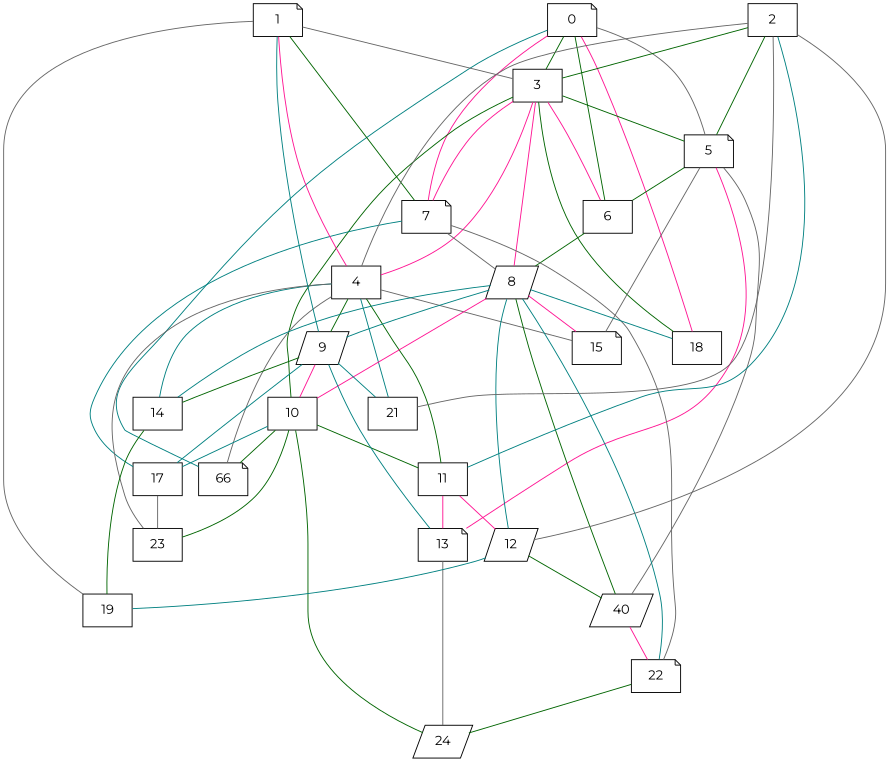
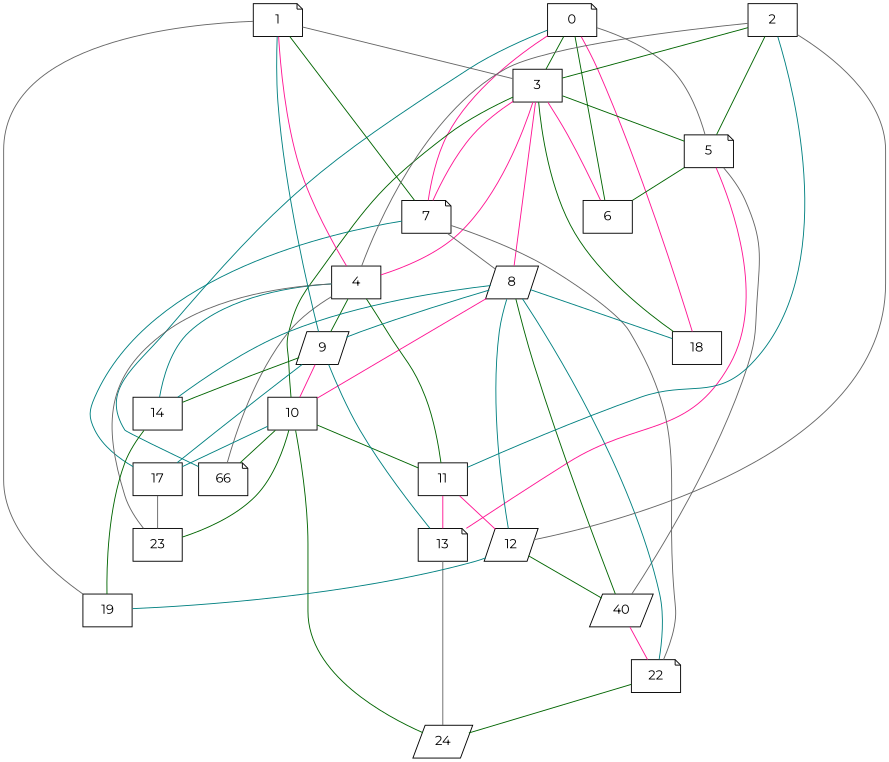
edge "6" -- "8": removed
node "15": removed
node "21": removed
